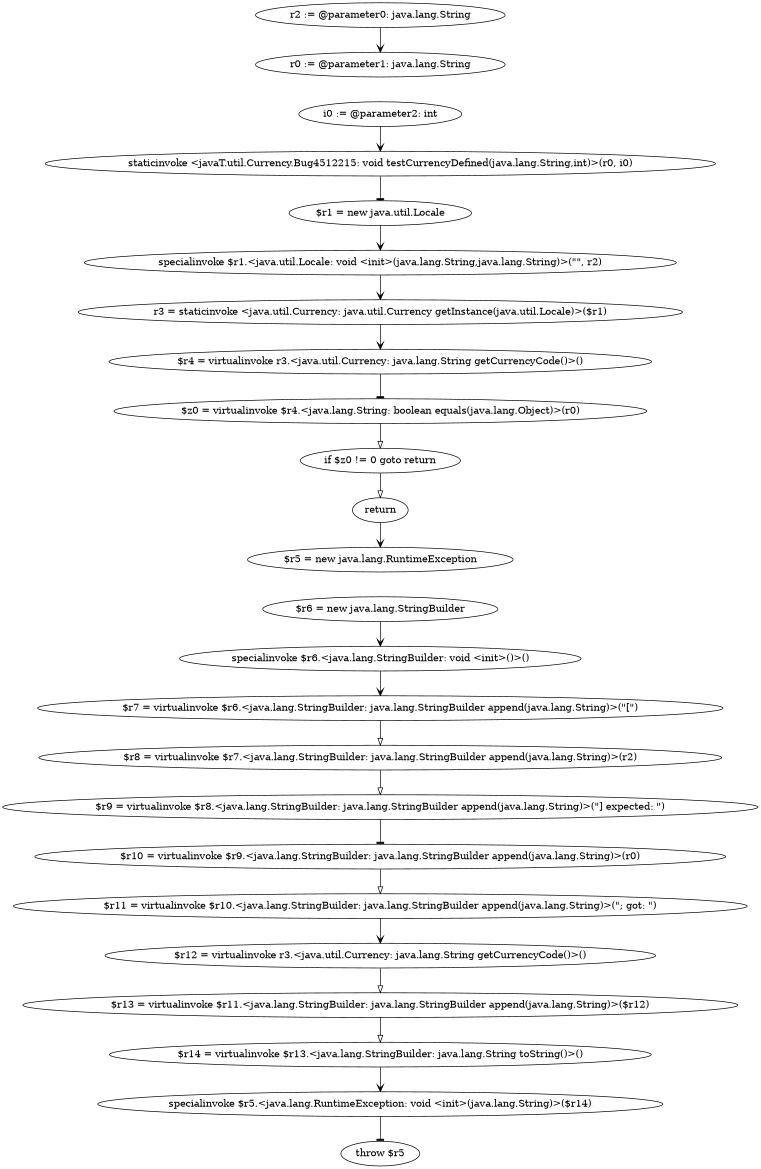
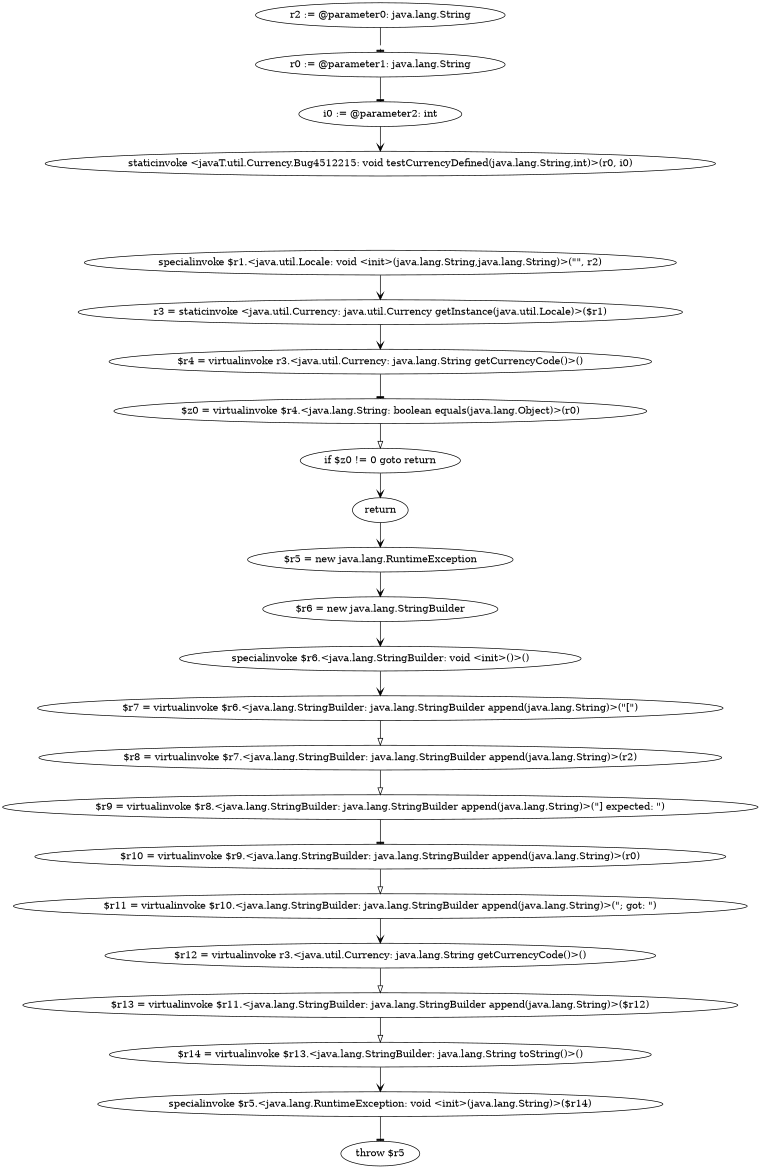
edge "r2 := @parameter0: java.lang.String" -> "r0 := @parameter1: java.lang.String": arrowhead vee -> tee
edge "r0 := @parameter1: java.lang.String" -> "i0 := @parameter2: int": added
node "$r1 = new java.util.Locale": removed
edge "if $z0 != 0 goto return" -> "return": arrowhead onormal -> vee
edge "$r5 = new java.lang.RuntimeException" -> "$r6 = new java.lang.StringBuilder": added
